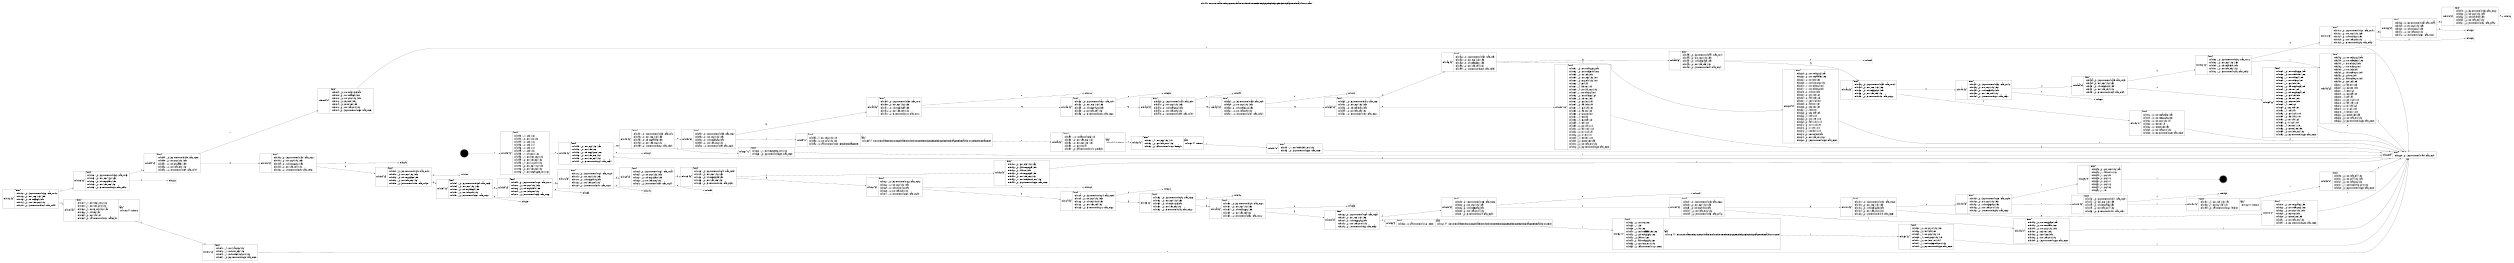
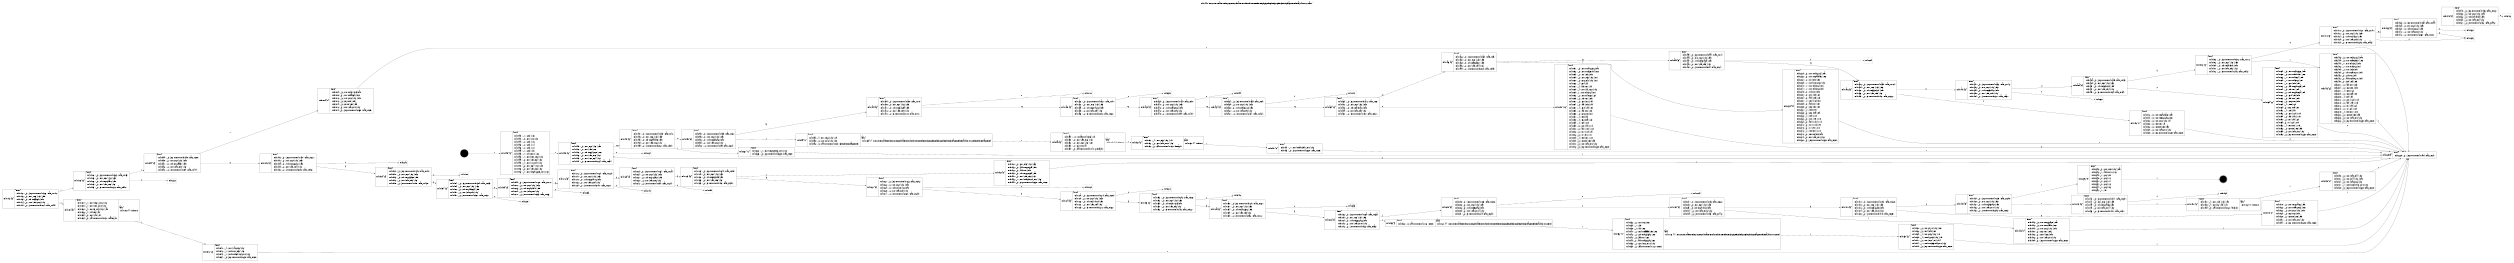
edge "0x401b35 [25]" -> "0x401b4e [25]": now "0x401b35 [25]" -> "0x4023d3"
